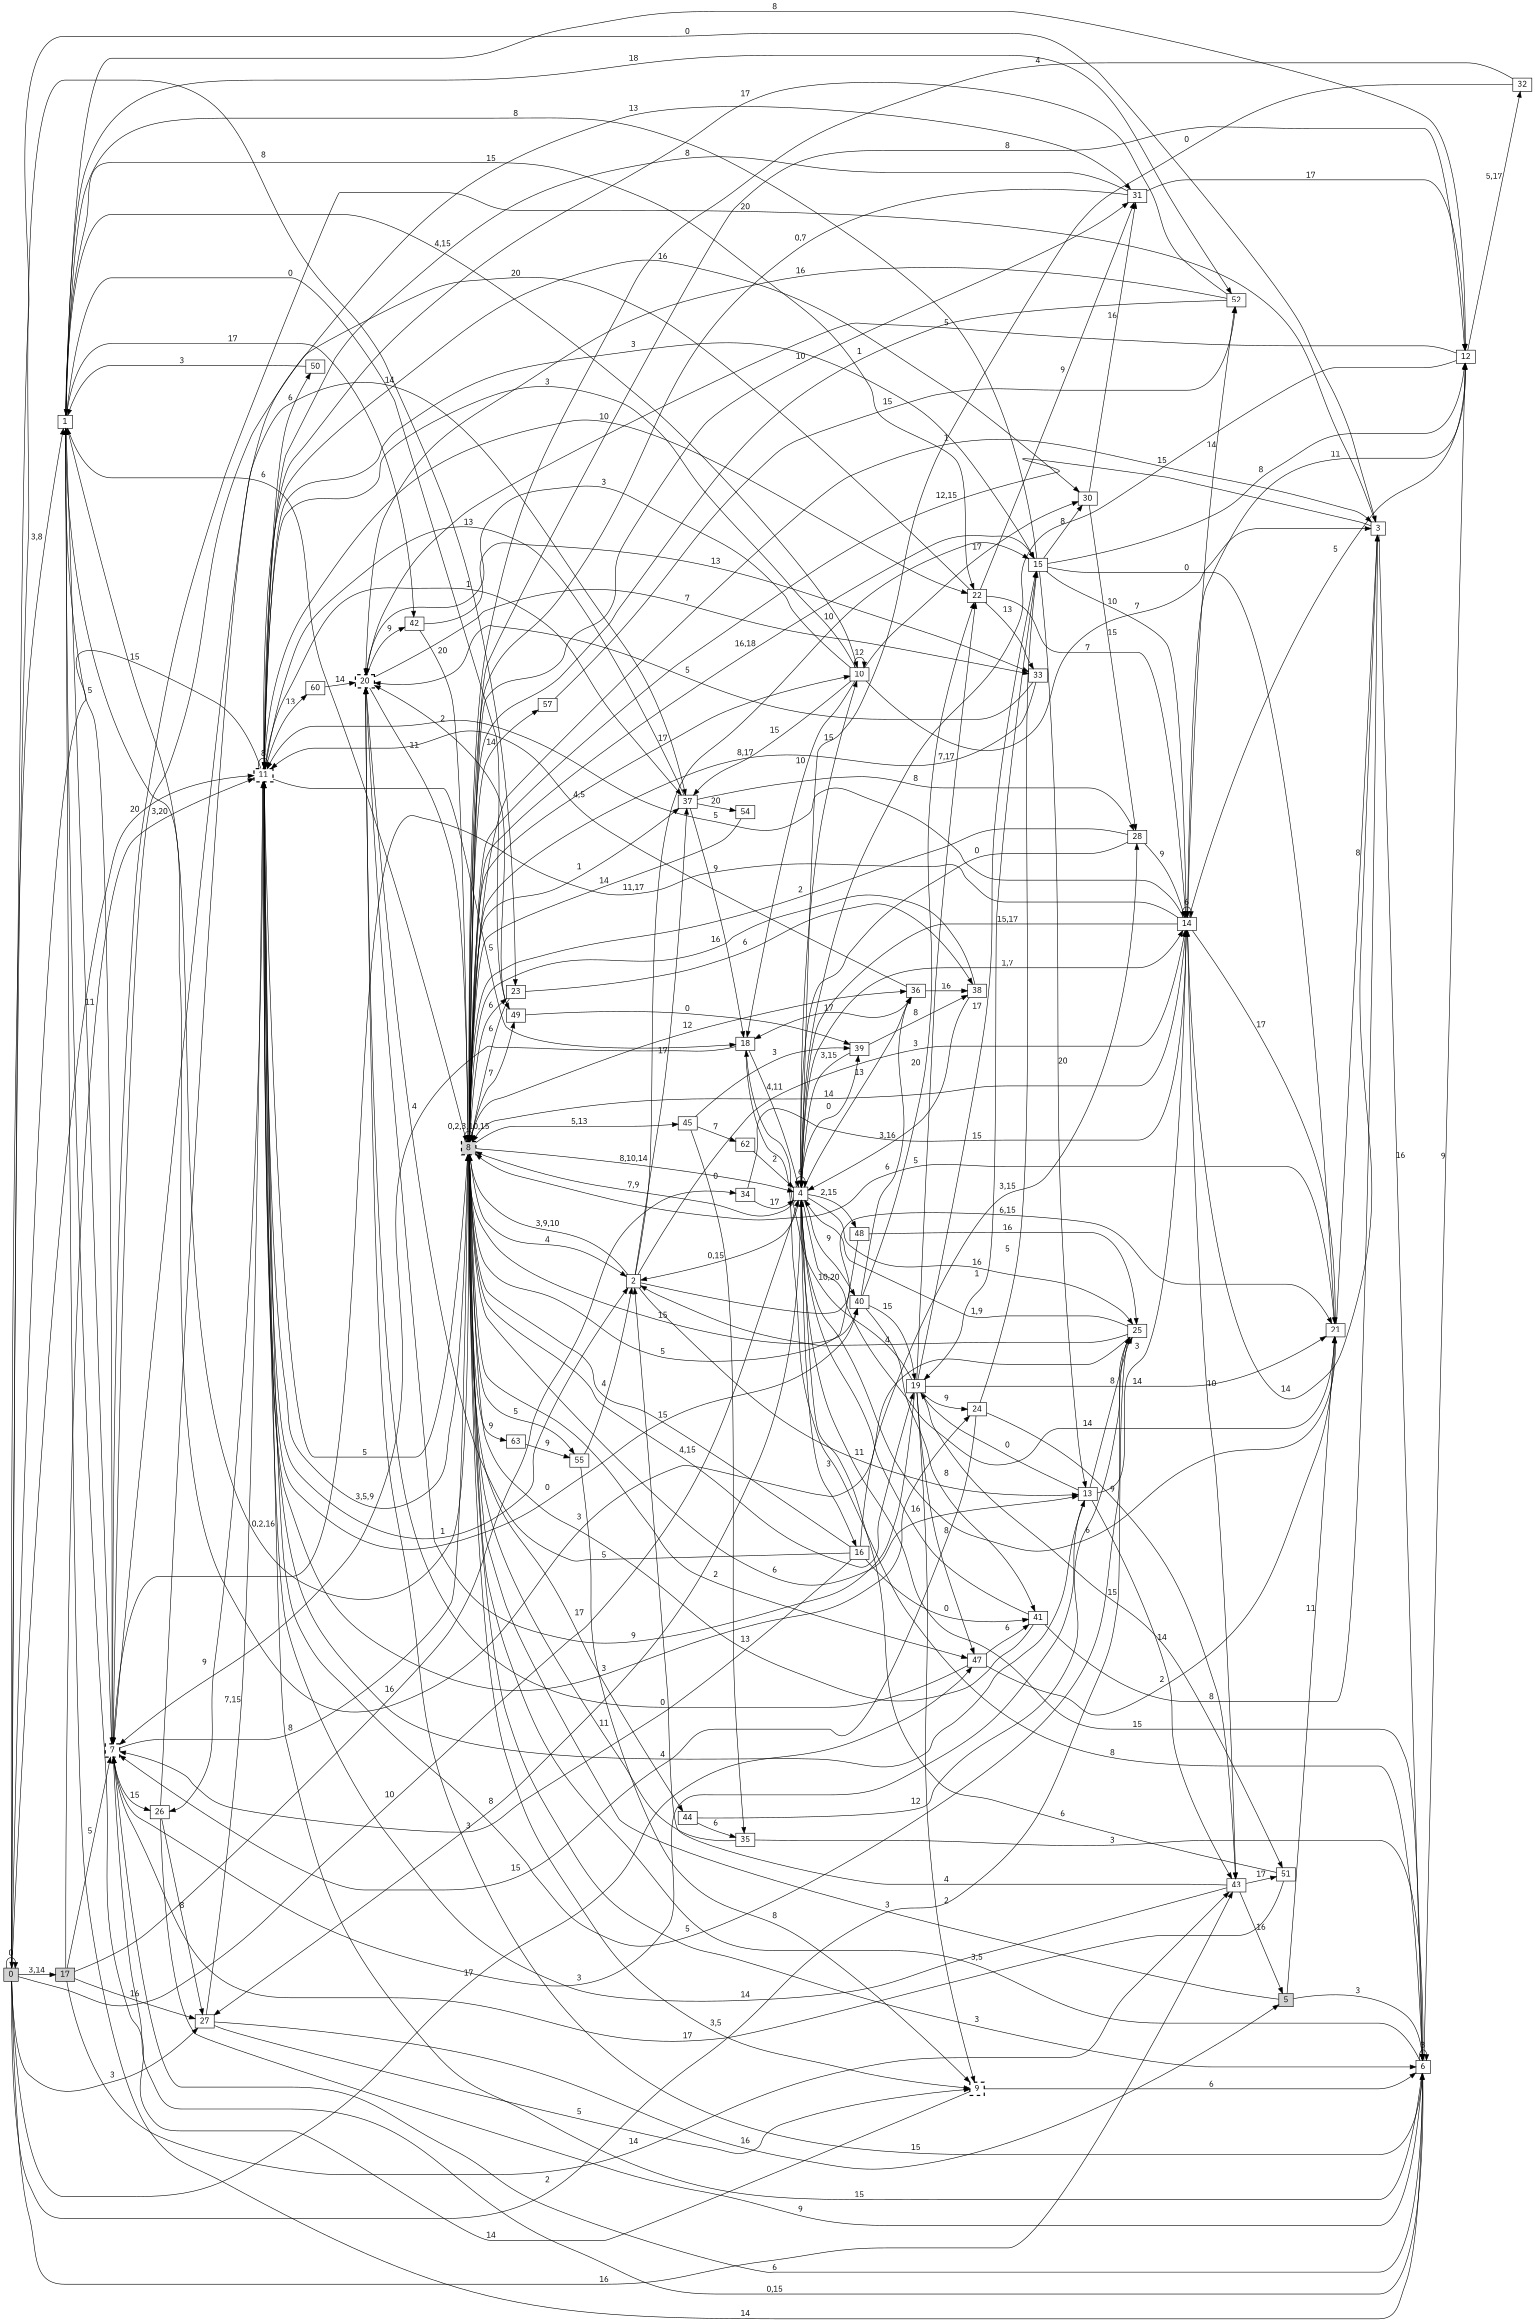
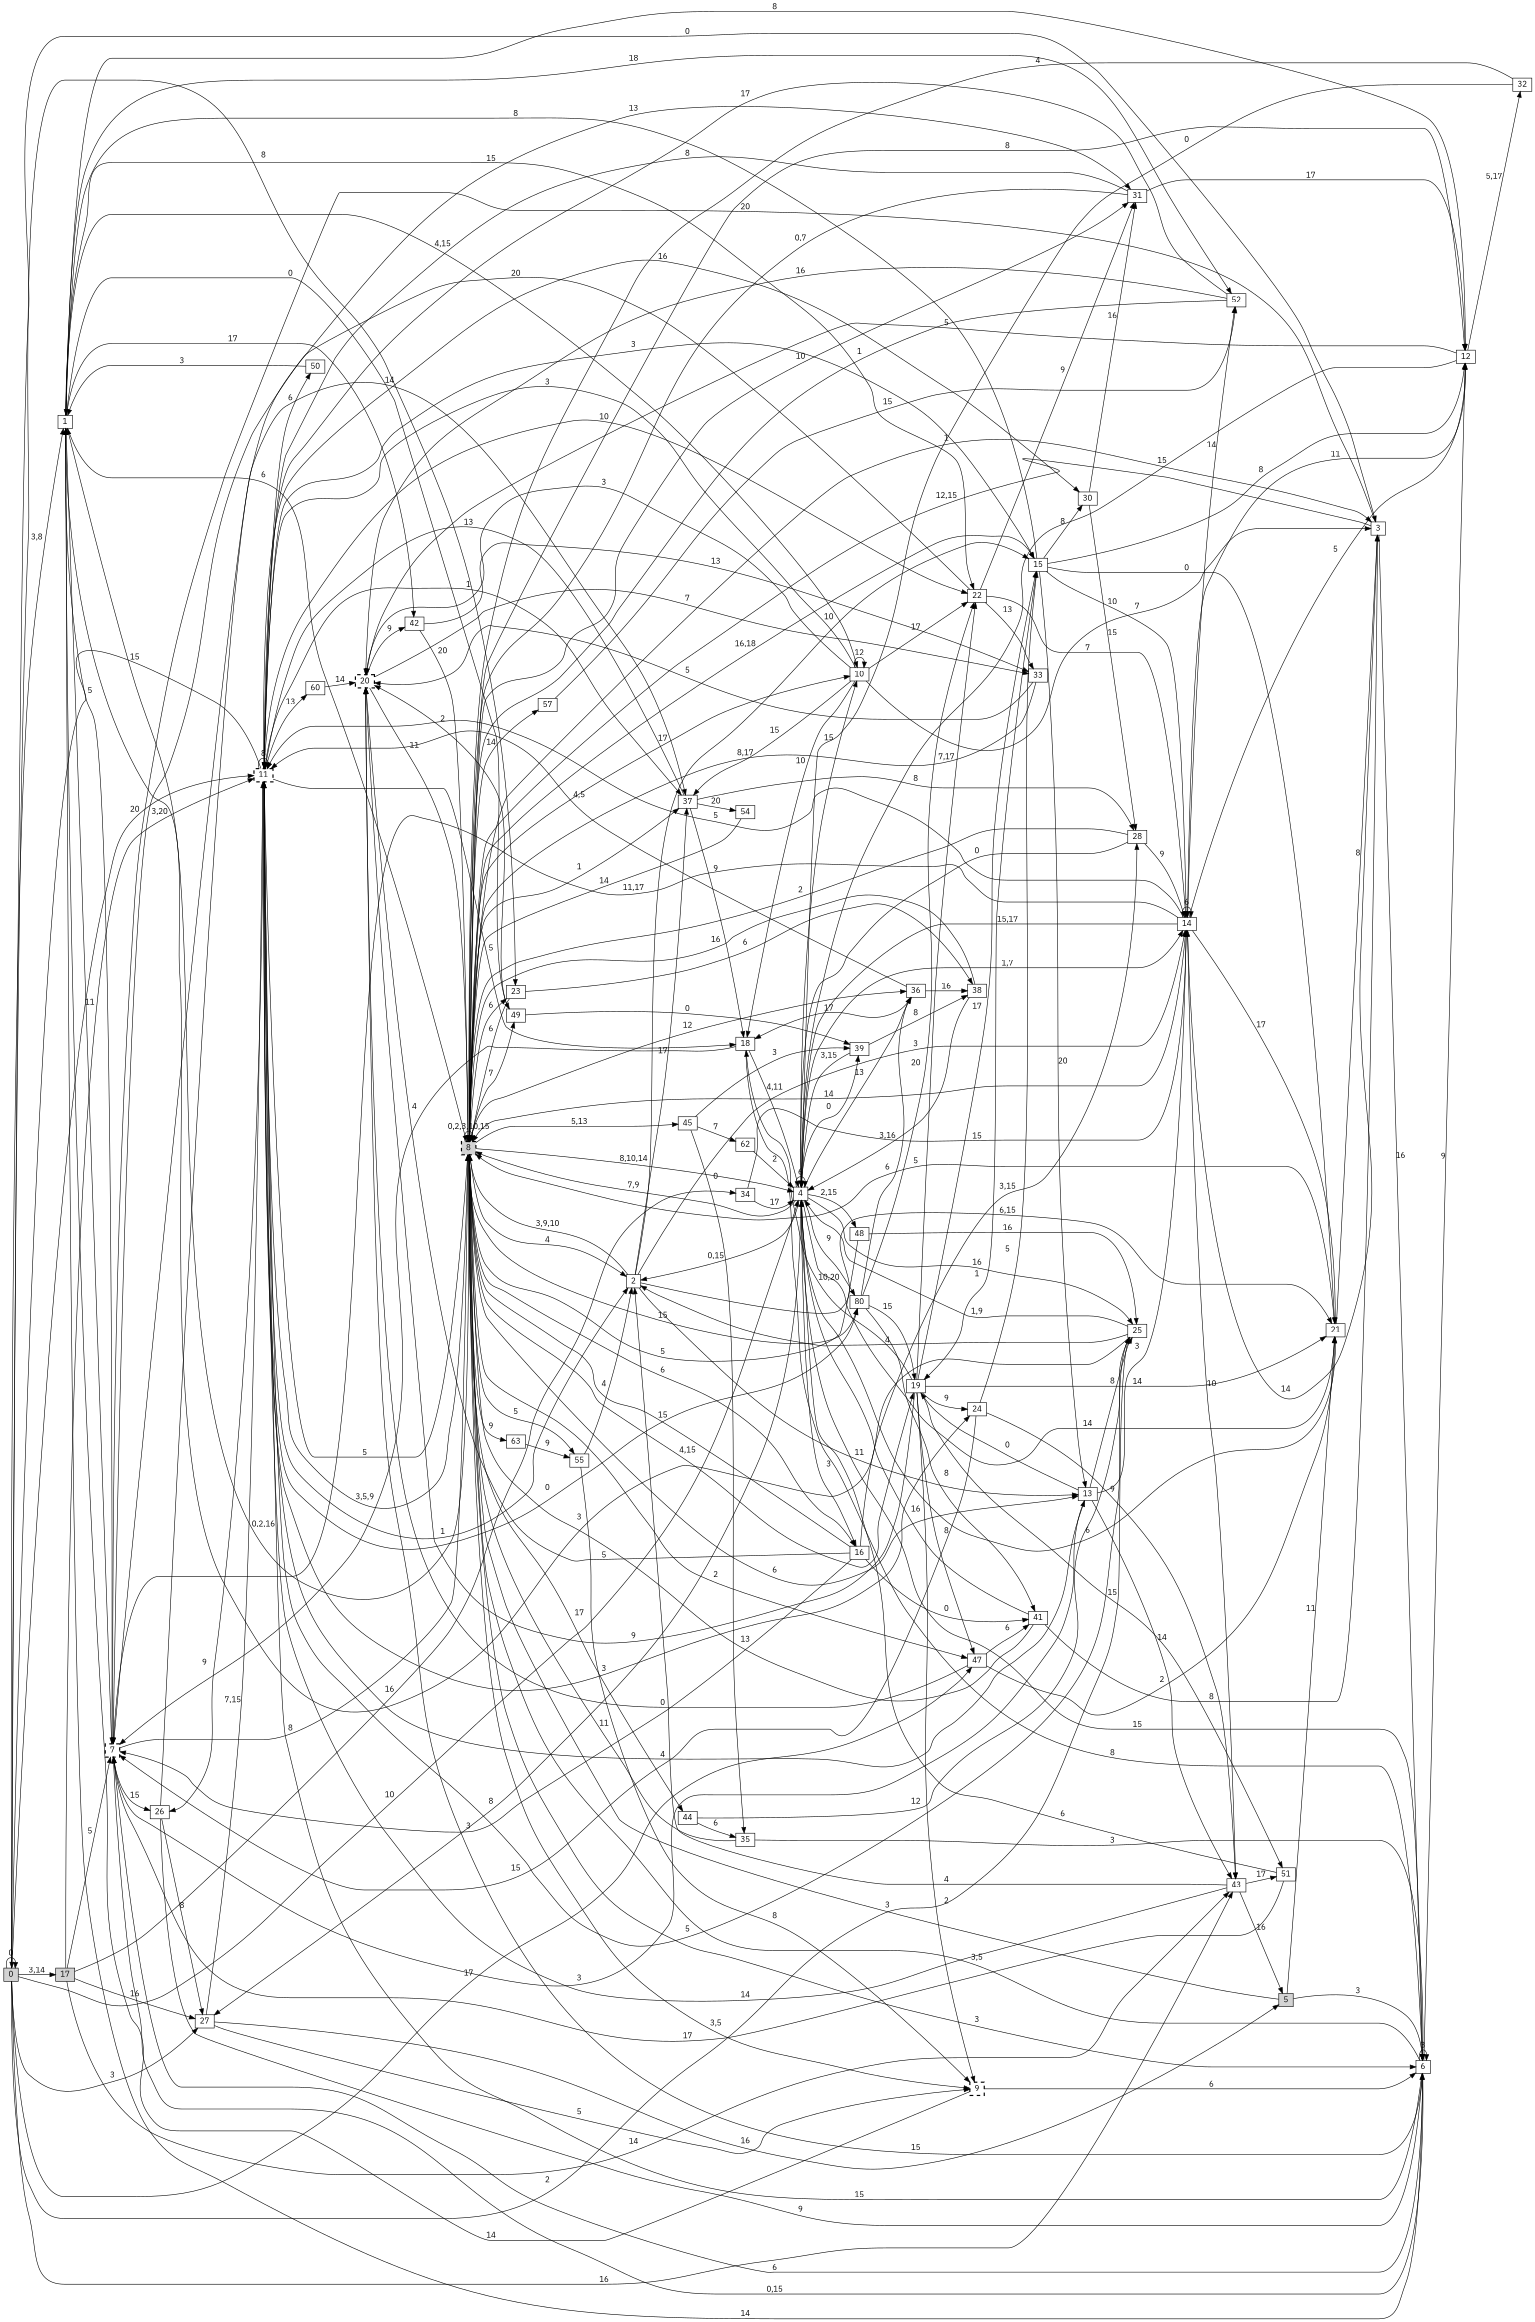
edge "10" -> "30": now "10" -> "22"
node "40": label "40" -> "80"
edge "8" -> "16": added, label "6"
